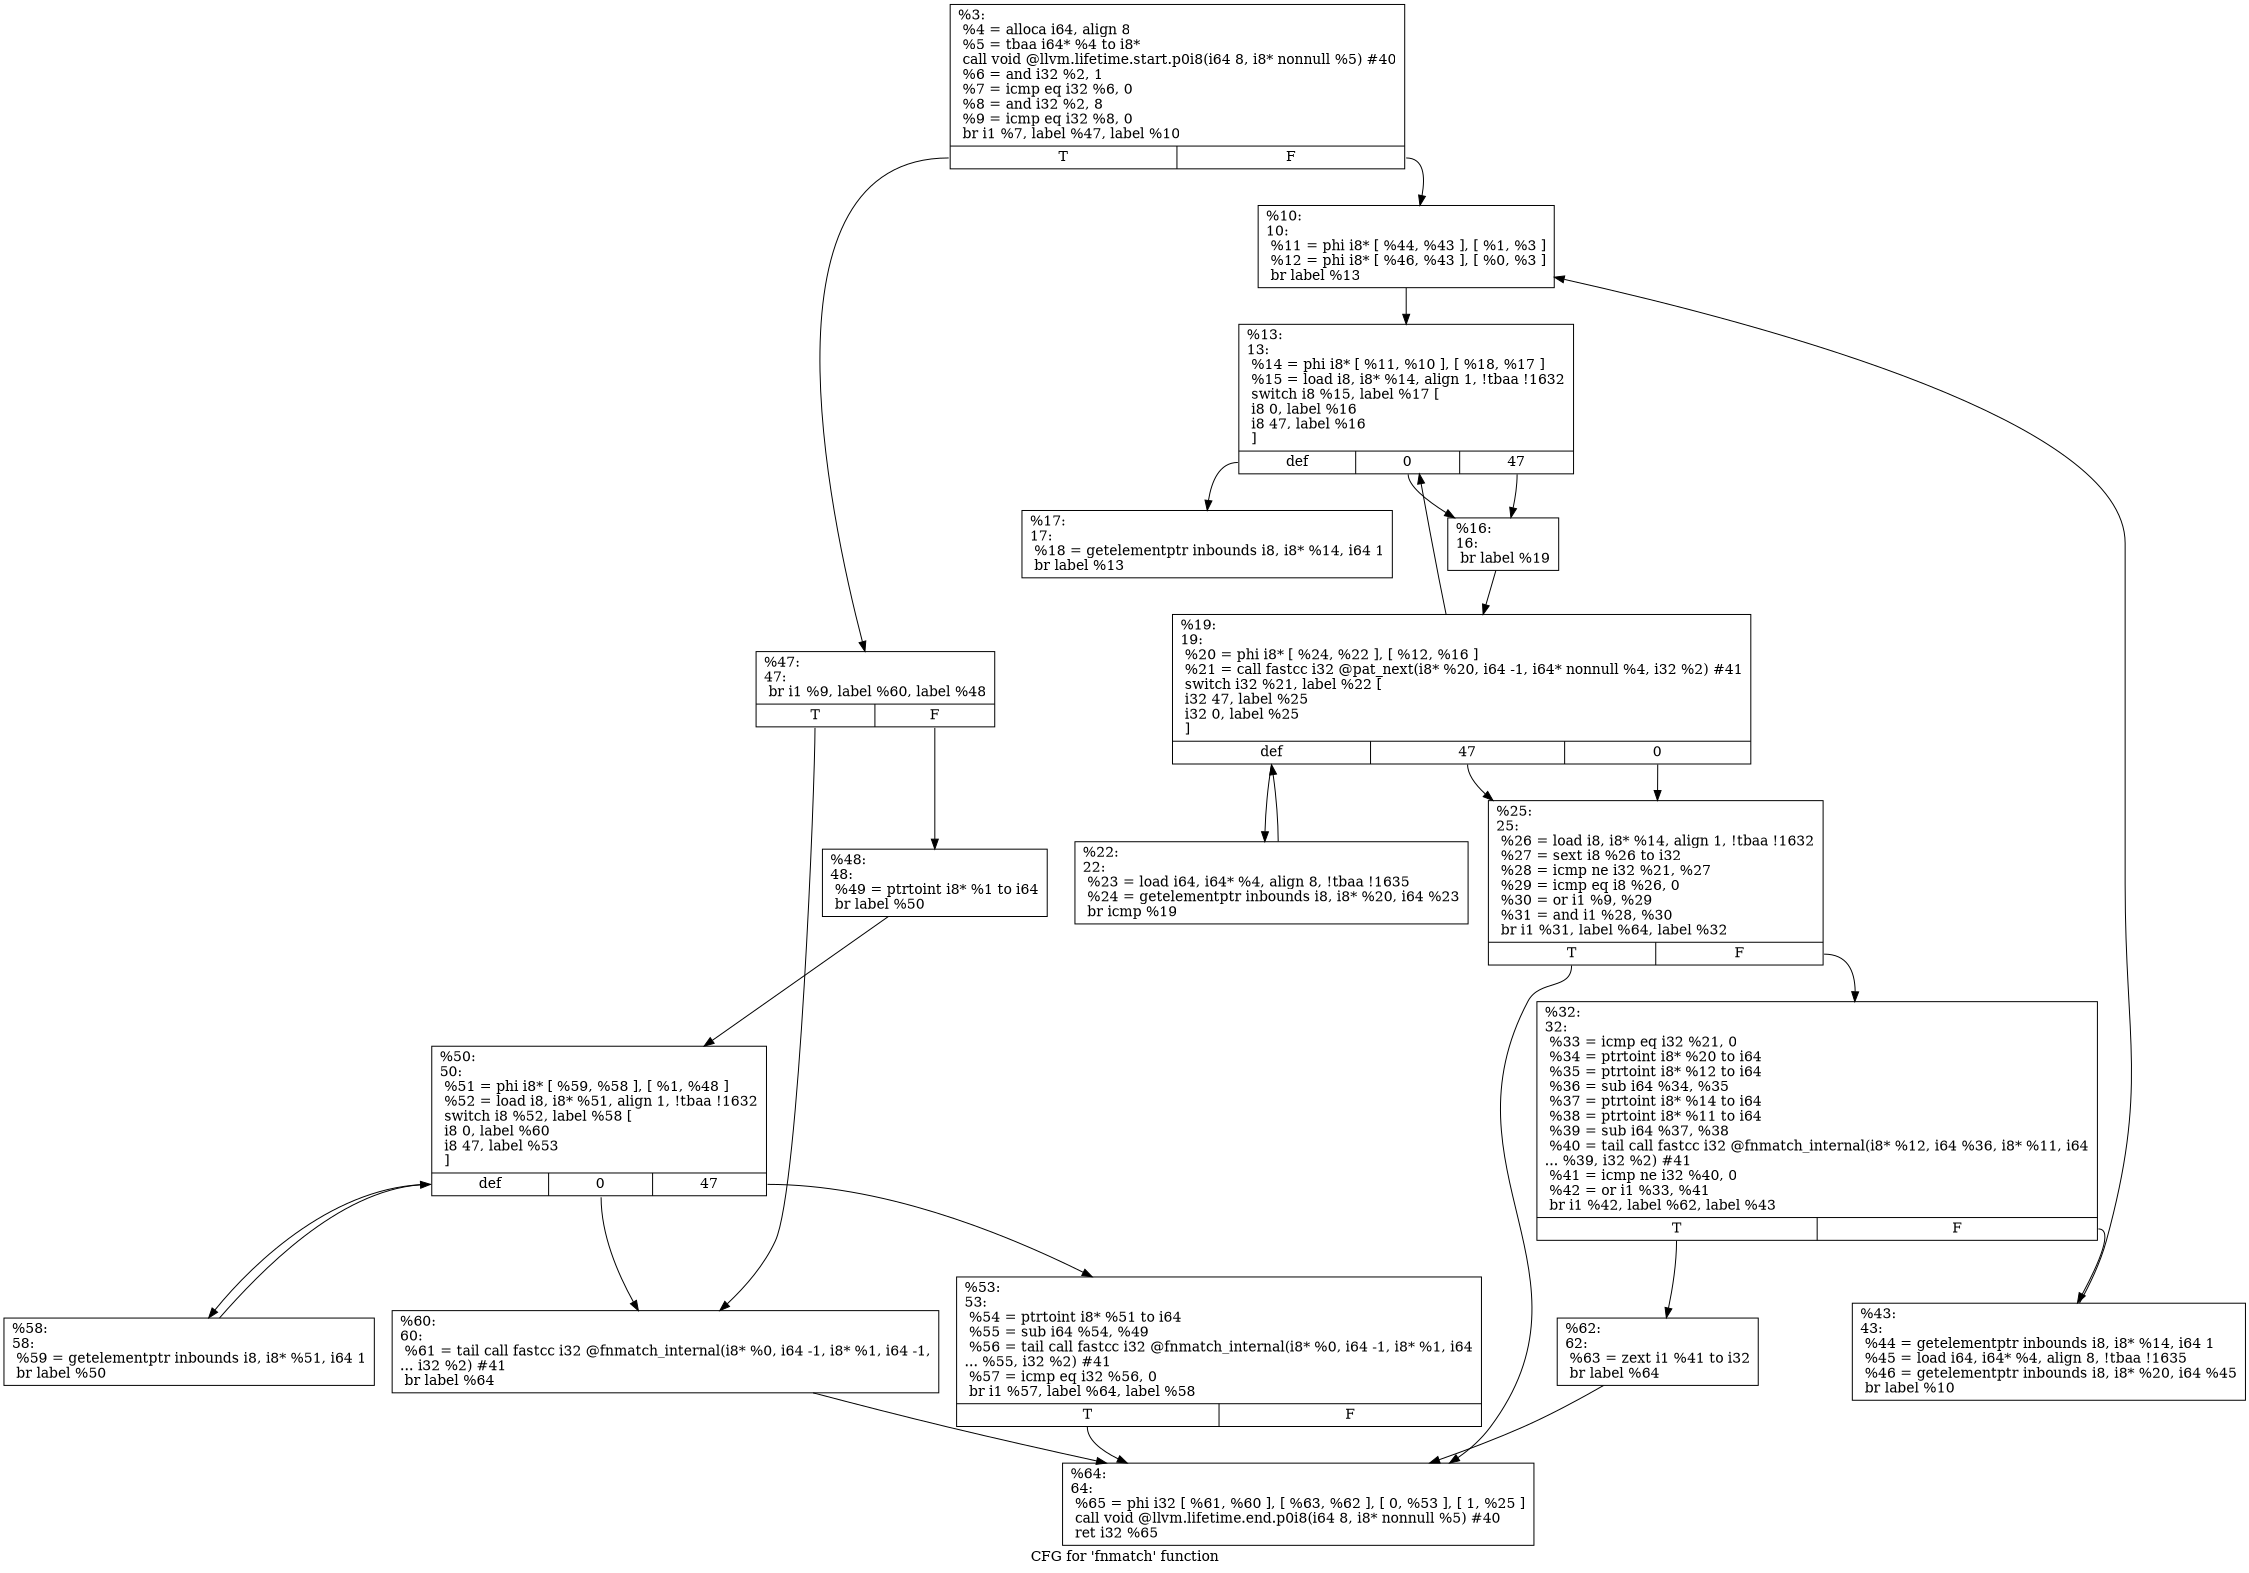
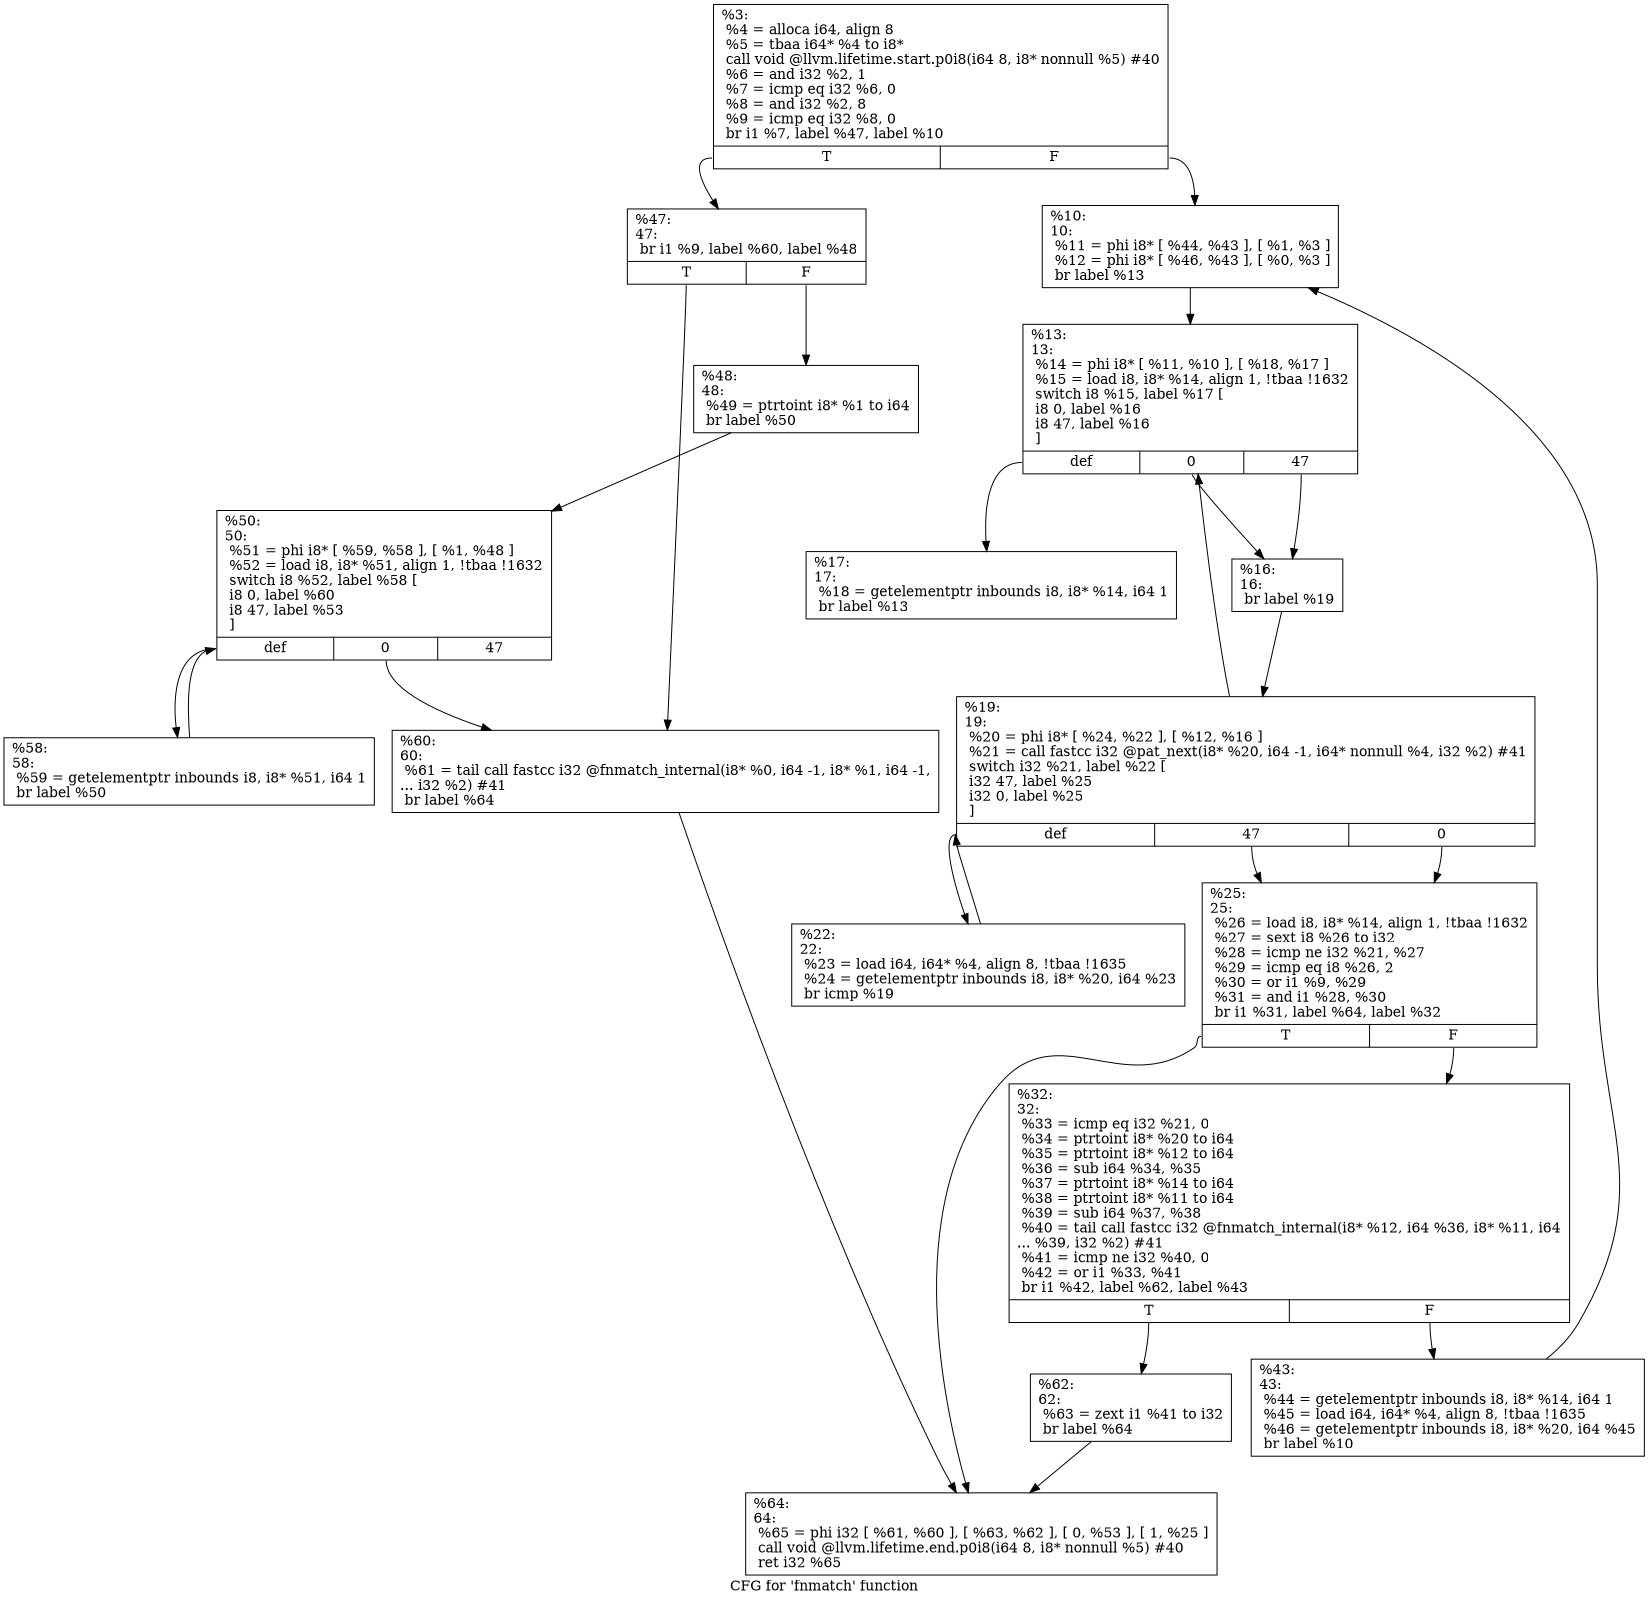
node "%25:": text "%29 = icmp eq i8 %26, 0" -> "%29 = icmp eq i8 %26, 2"
node "%53:": removed
